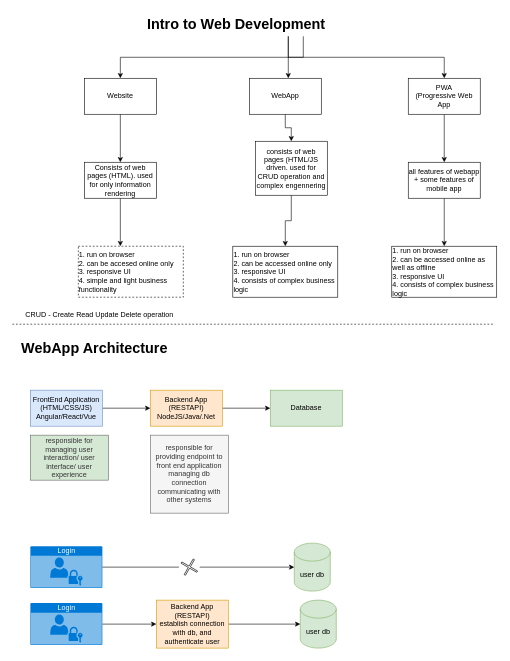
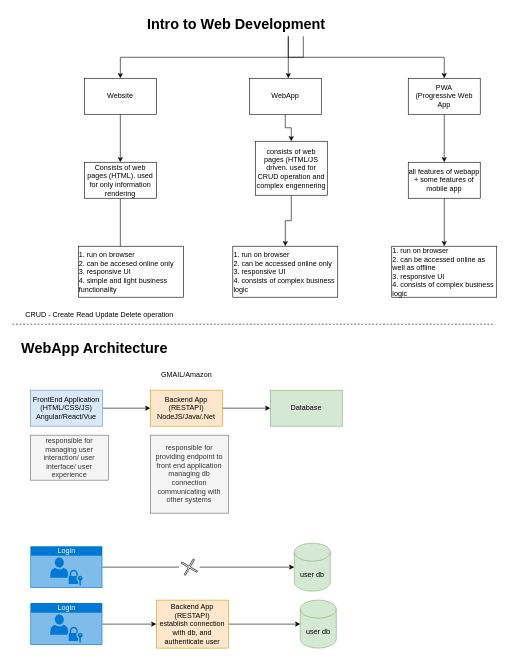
edge "Consists of web pages (HTML). used for only information rendering" -> "1. run on browser 2. can be accesed online only 3. responsive UI 4. simple and light business functionality": arrowhead classic -> none
node "1. run on browser 2. can be accesed online only 3. responsive UI 4. simple and light business functionality": style dashed -> solid
node "GMAIL/Amazon": added
node "responsible for managing user interaction/ user interface/ user experience": fillcolor #d5e8d4 -> #f5f5f5
